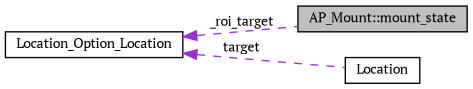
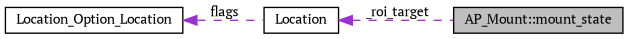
edge "AP_Mount::mount_state" -> "Location_Option_Location": now "AP_Mount::mount_state" -> "Location"
edge "Location" -> "Location_Option_Location": label " target" -> " flags"
